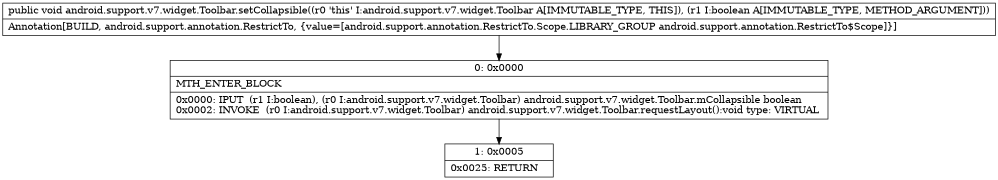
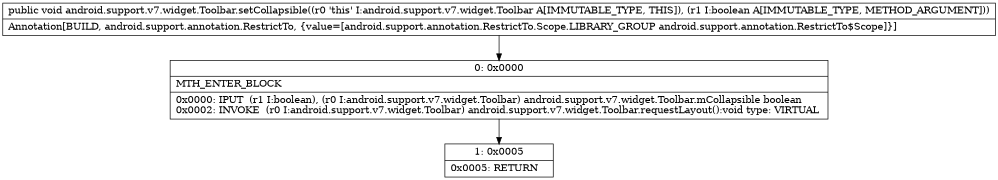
node "1: 0x0005": text "0x0025: RETURN" -> "0x0005: RETURN"
